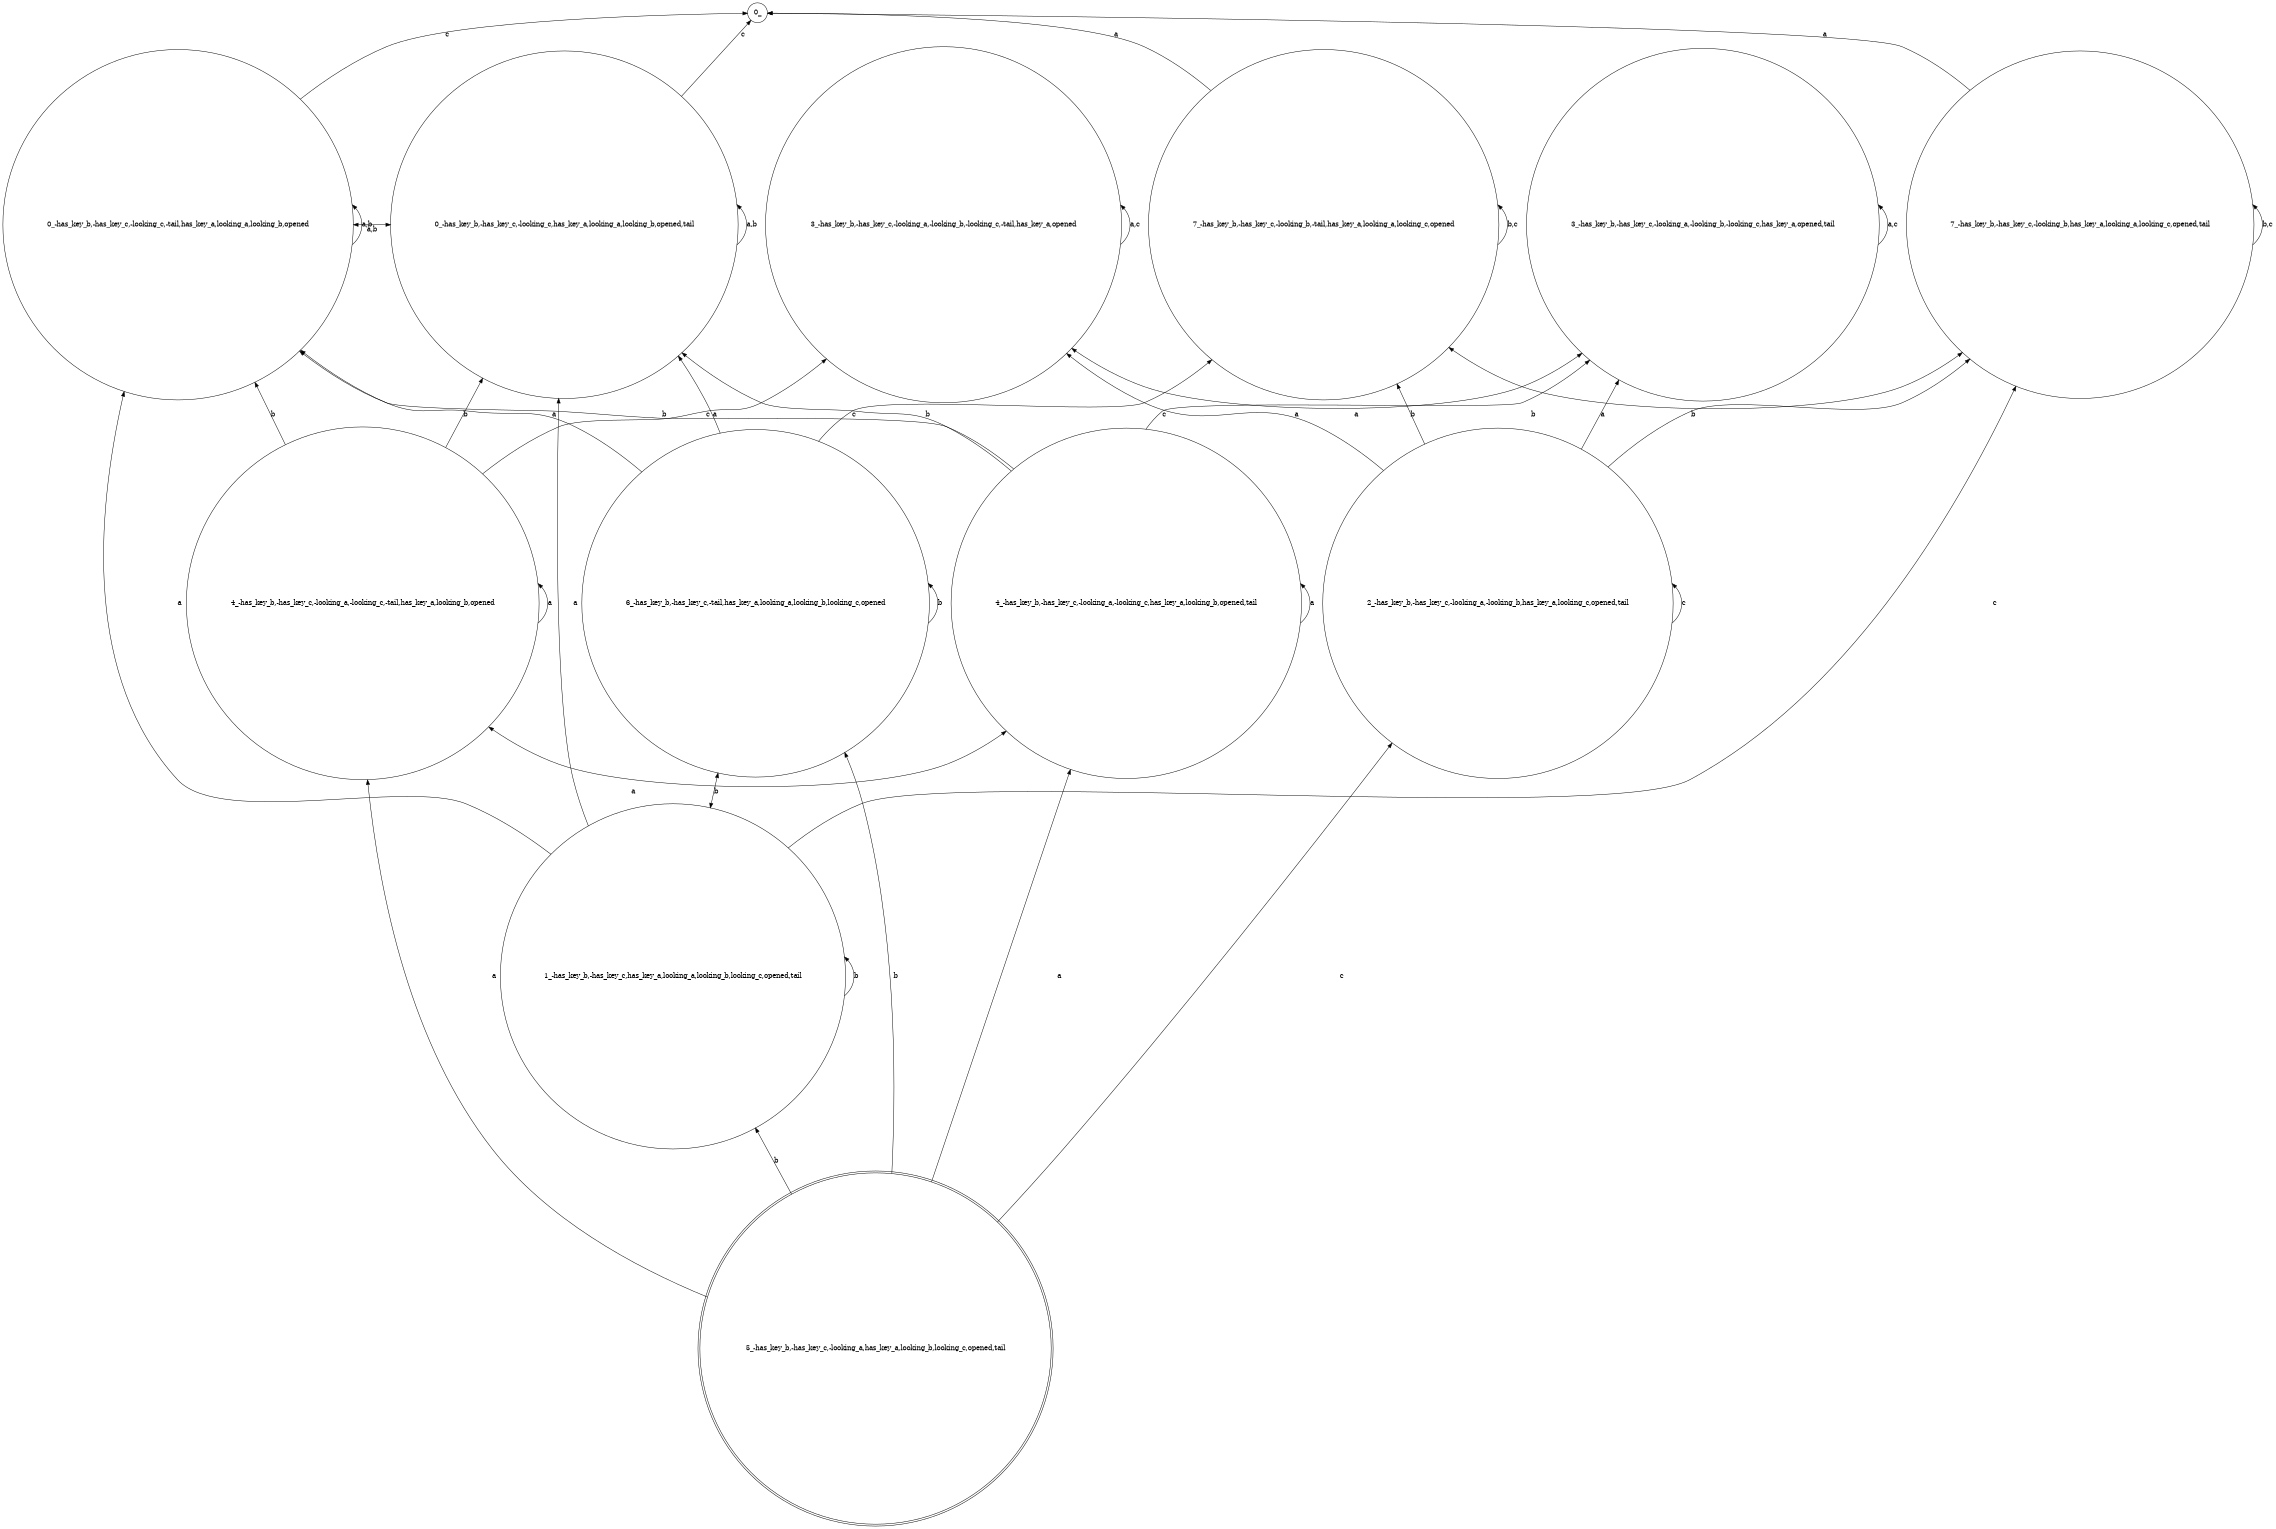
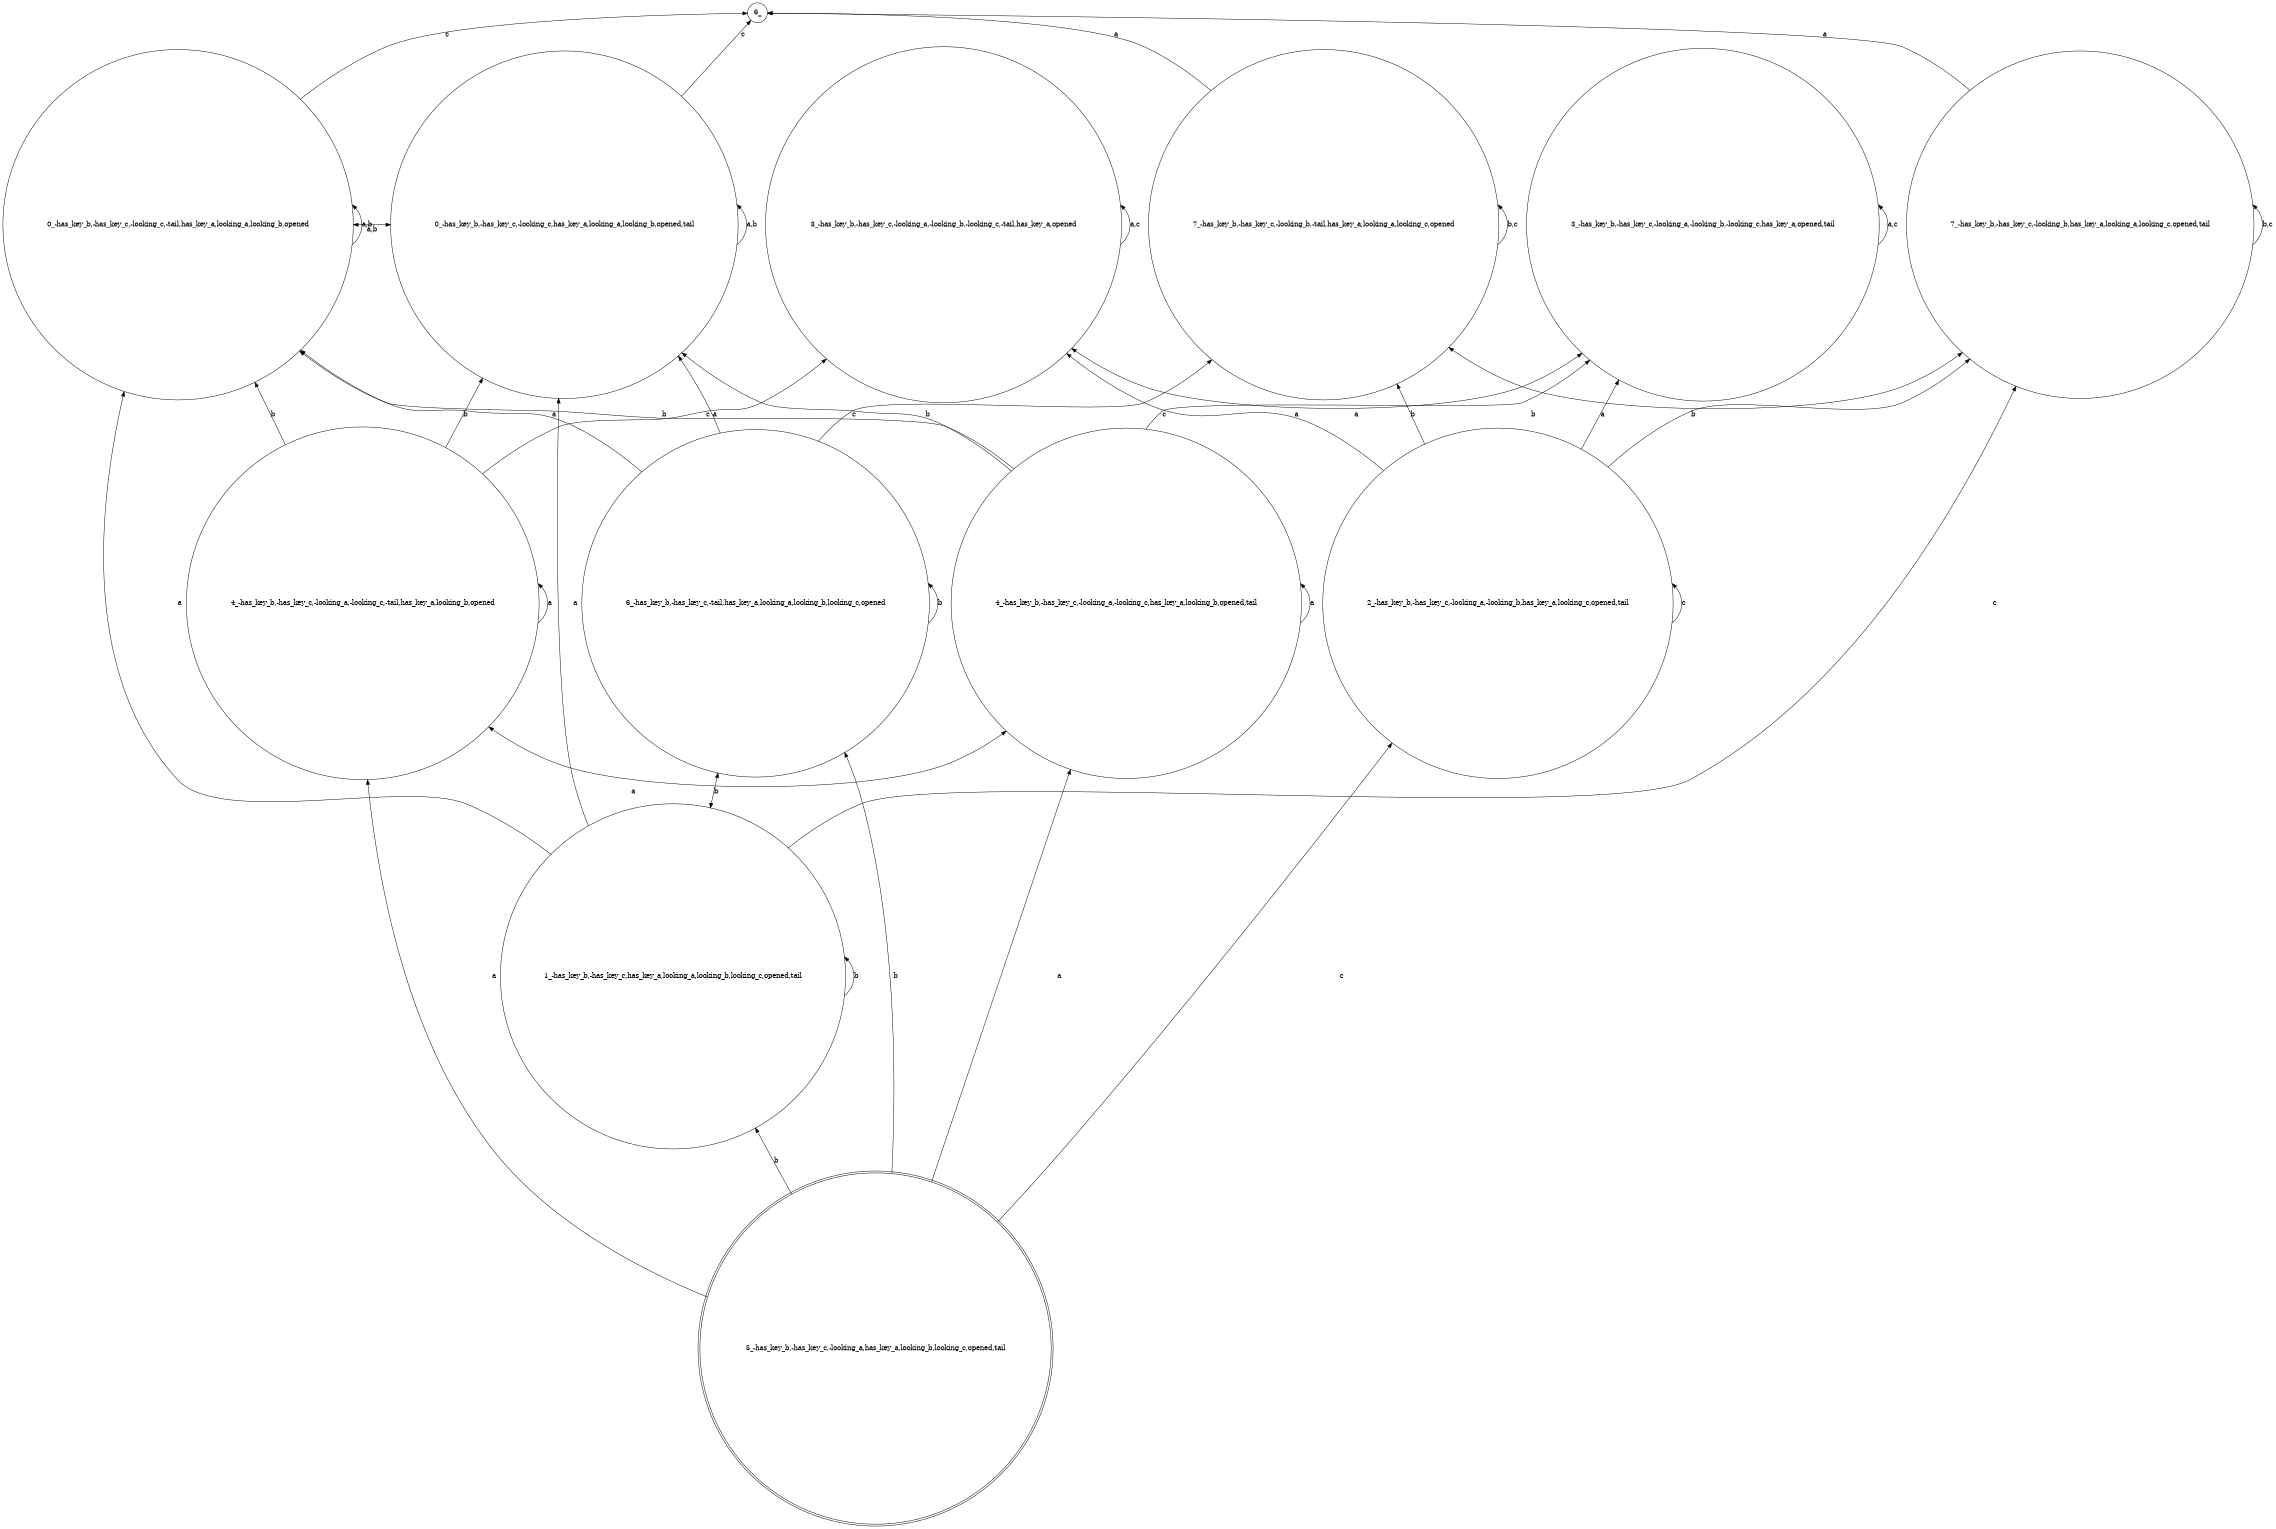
node "0_": label "0_" -> "6_"
